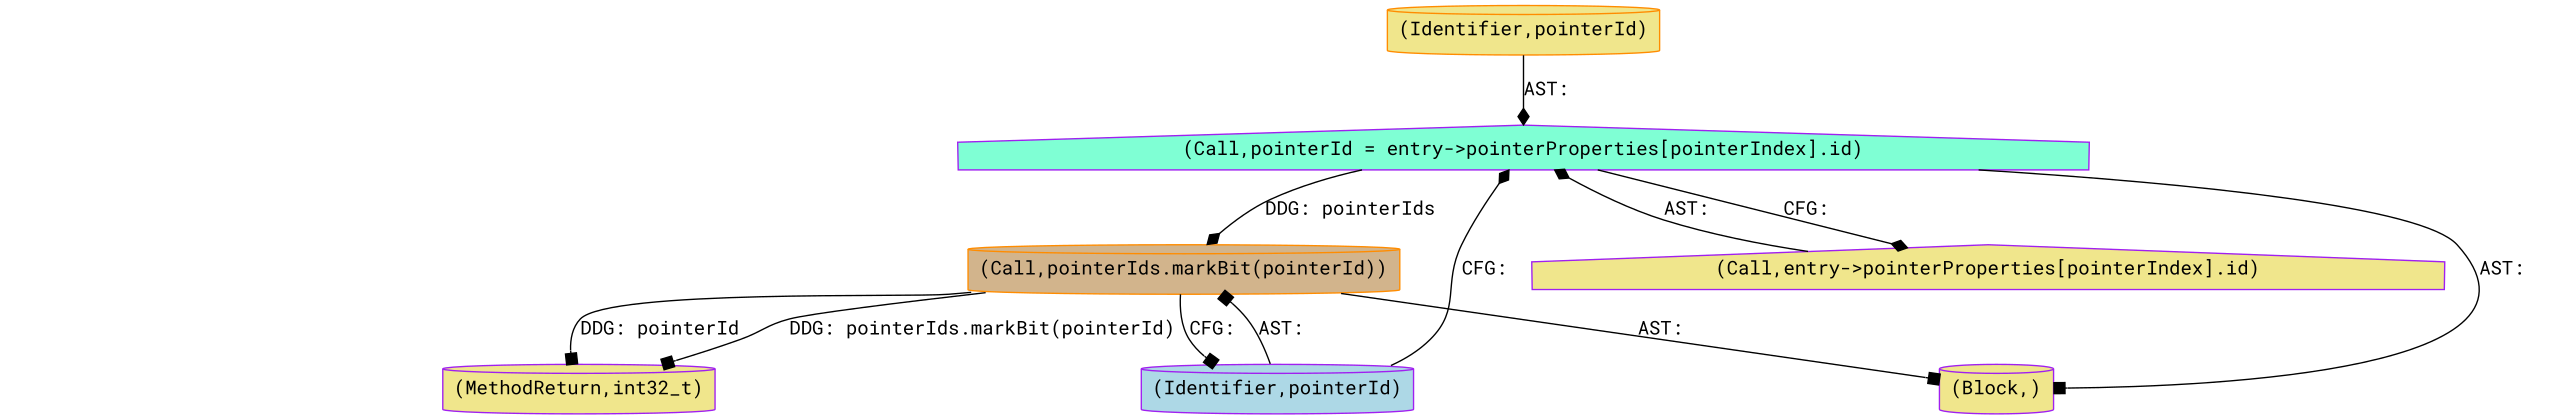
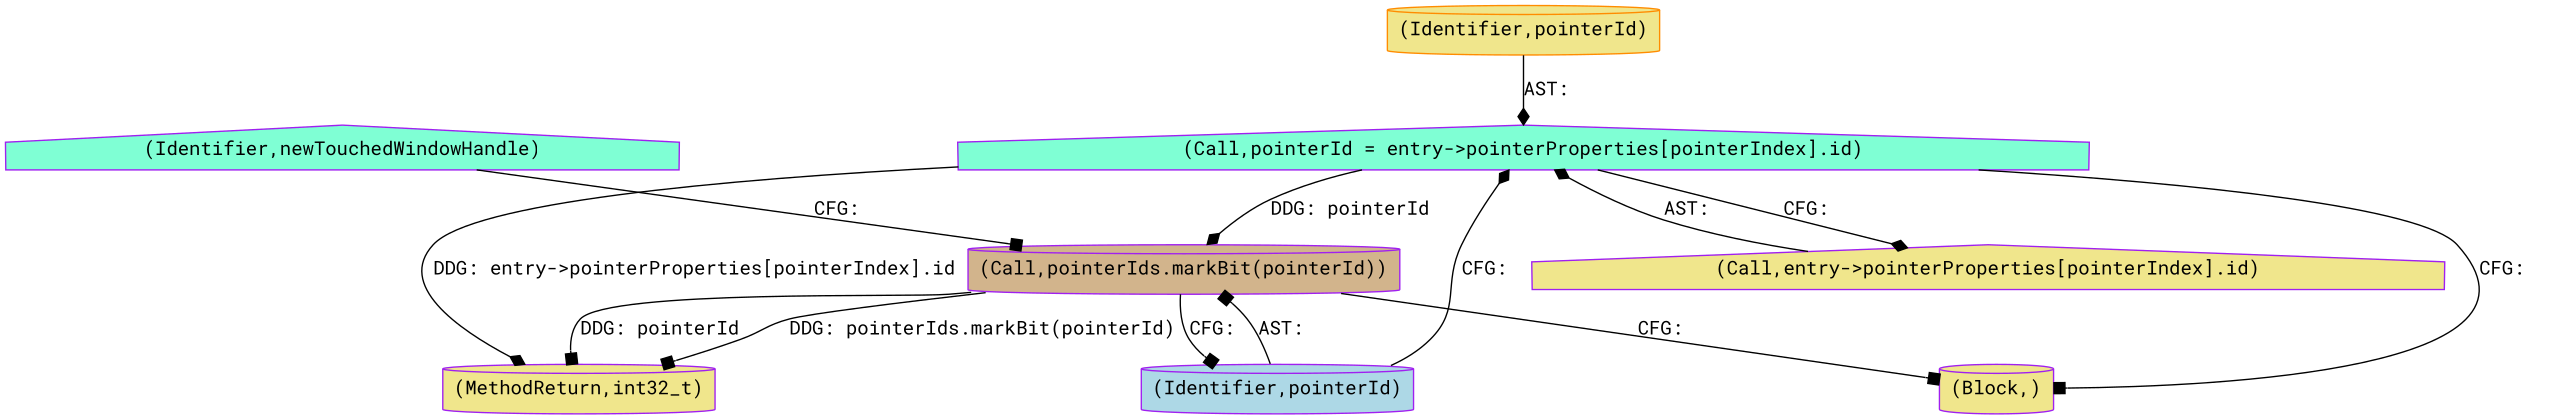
node "(Identifier,newTouchedWindowHandle)": added
edge "(Call,pointerId = entry->pointerProperties[pointerIndex].id)" -> "(MethodReturn,int32_t)": added, label "DDG: entry->pointerProperties[pointerIndex].id"
edge "(Call,pointerId = entry->pointerProperties[pointerIndex].id)" -> "(Call,pointerIds.markBit(pointerId))": label "DDG: pointerIds" -> "DDG: pointerId"
node "(Call,pointerIds.markBit(pointerId))": color darkorange -> purple
edge "(Call,pointerId = entry->pointerProperties[pointerIndex].id)" -> "(Block,)": label "AST: " -> "CFG: "
edge "(Call,pointerIds.markBit(pointerId))" -> "(Block,)": label "AST: " -> "CFG: "
